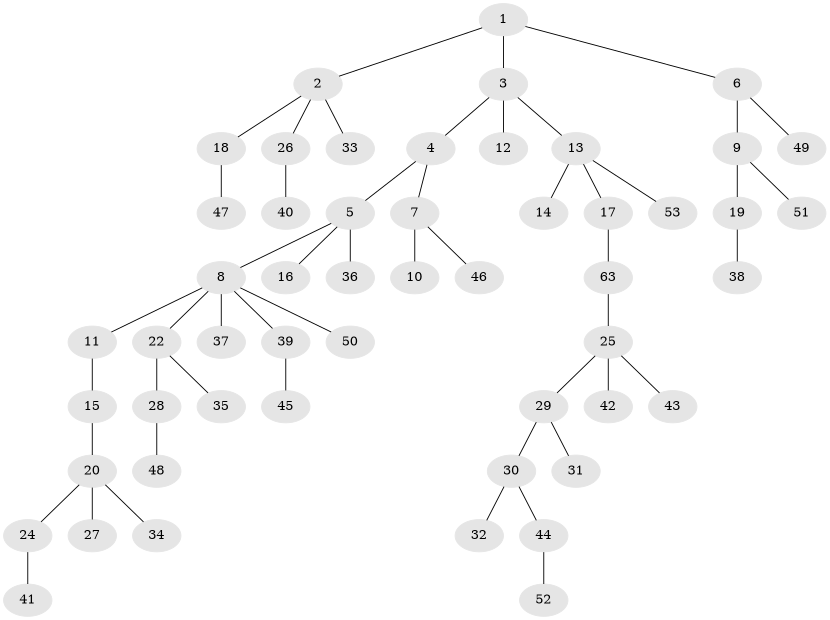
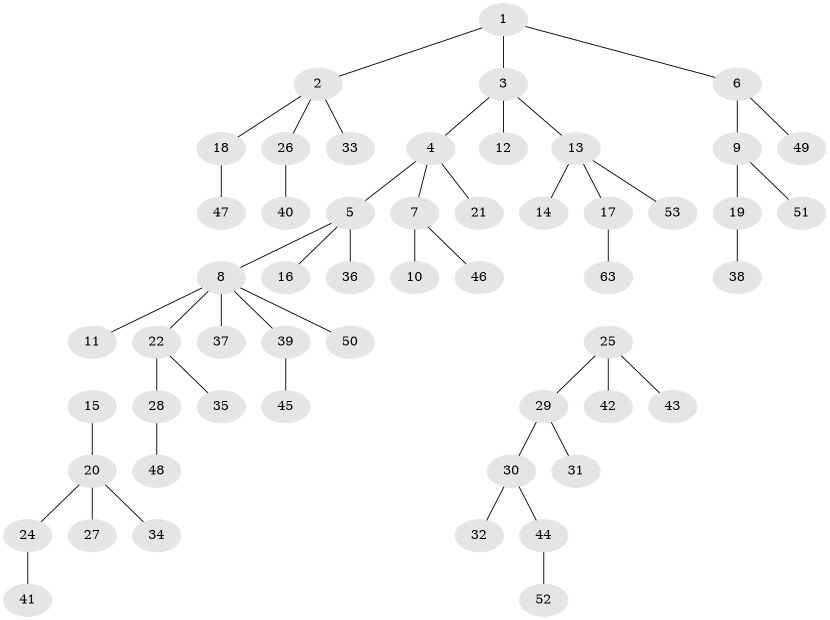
node "21": added
edge "63" -- "25": removed
edge "11" -- "15": removed
